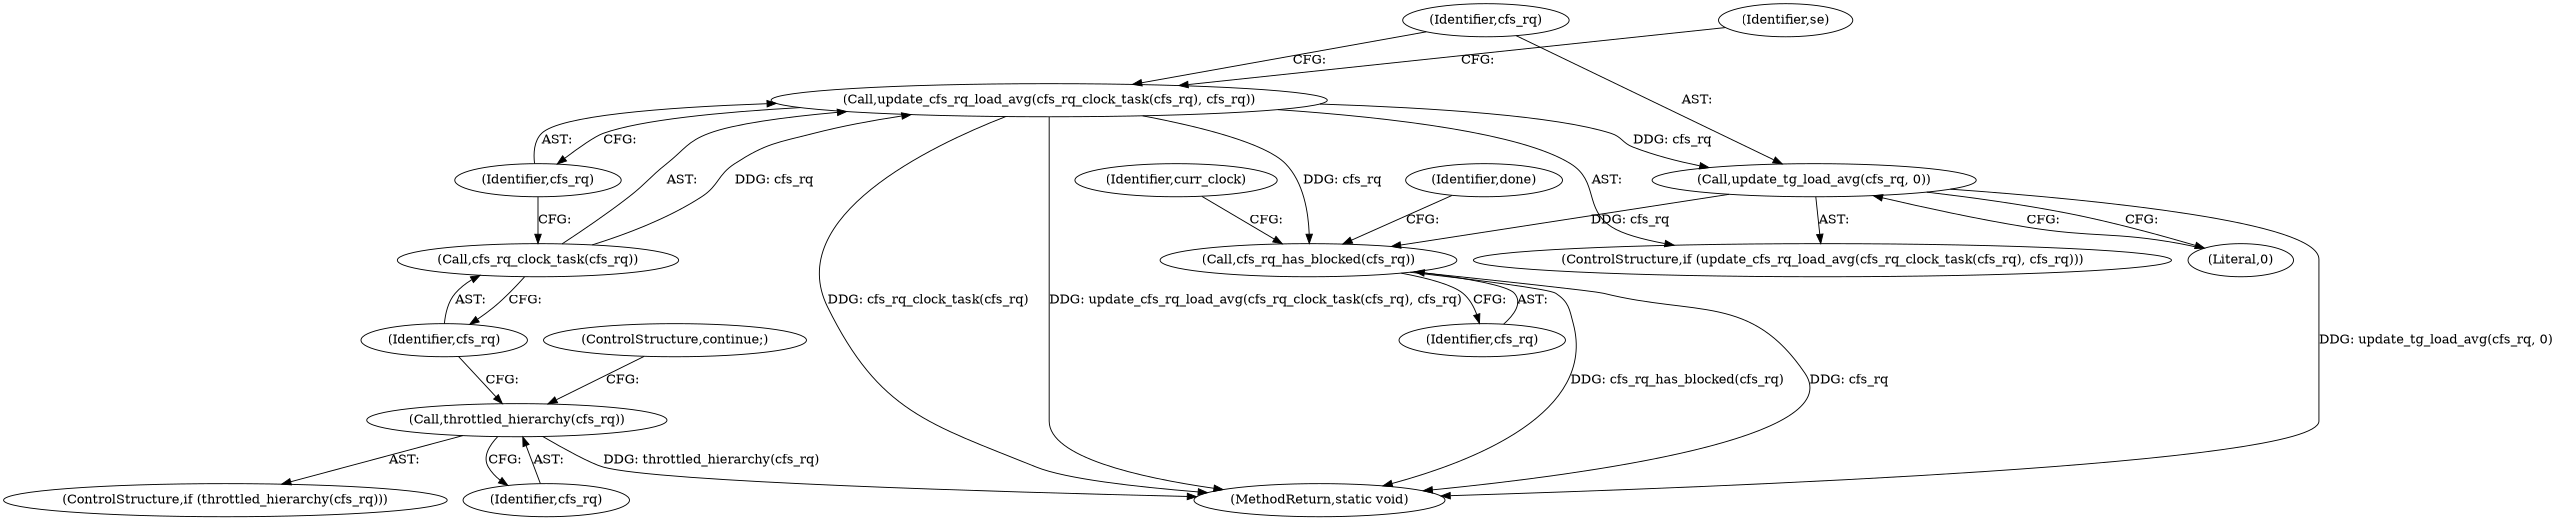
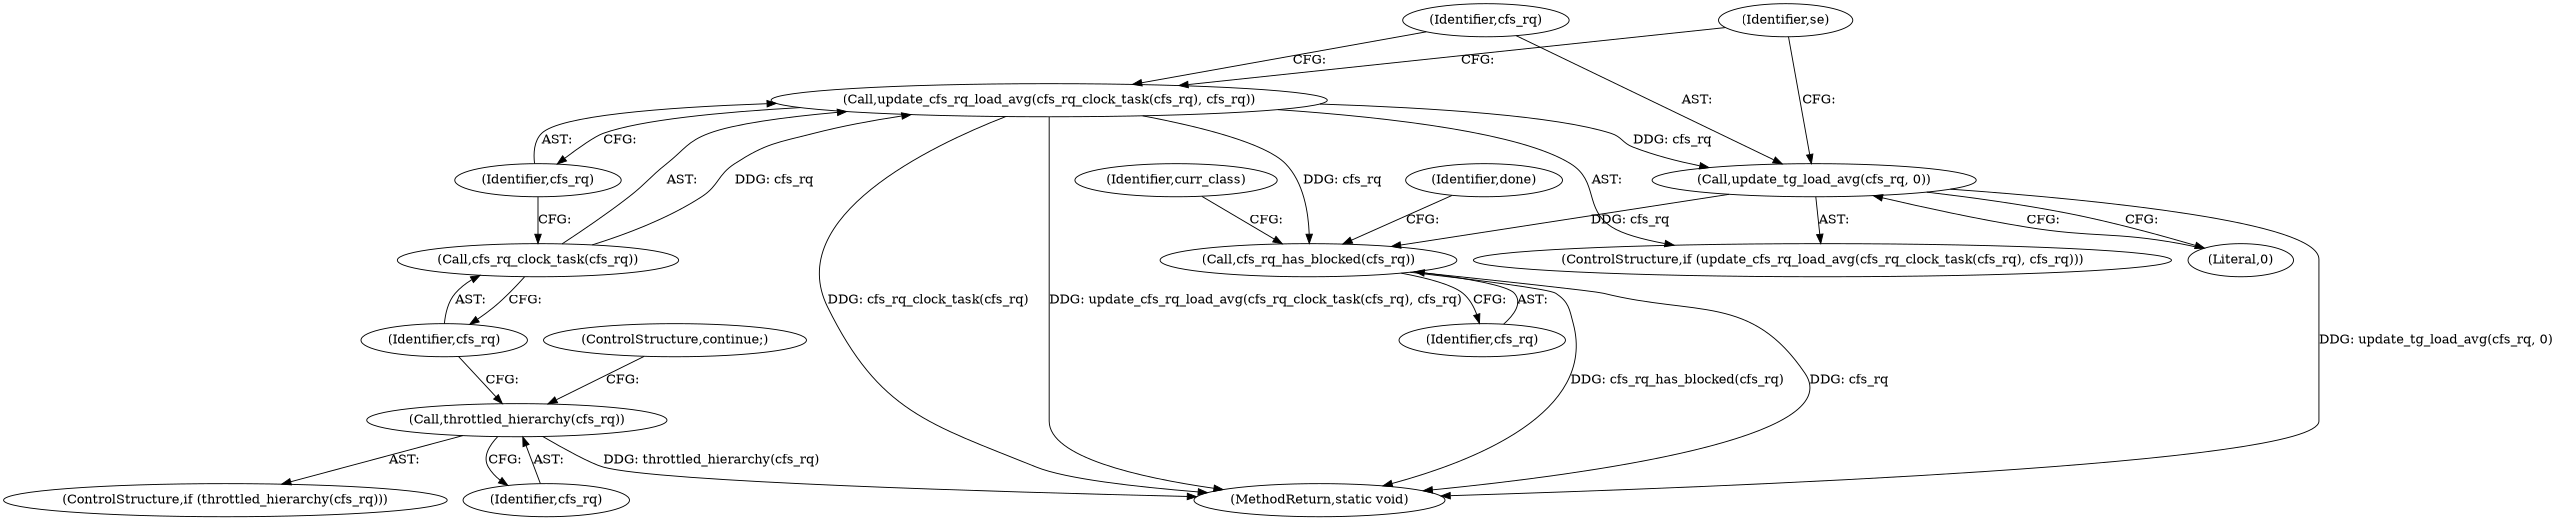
edge "(Identifier,se)" -> "(Call,update_tg_load_avg(cfs_rq, 0))": added, label "CFG:"
node "(Identifier,curr_clock)": label "(Identifier,curr_clock)" -> "(Identifier,curr_class)"
